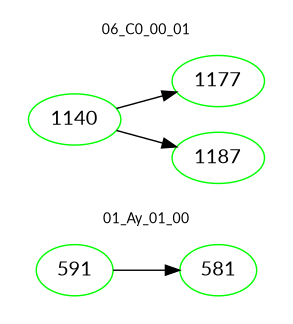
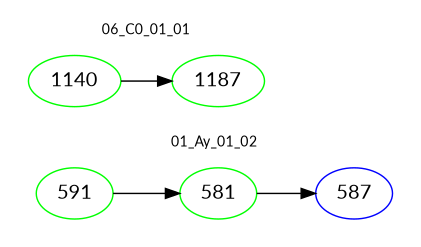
cluster "06_C0_00_01": label "06_C0_00_01" -> "06_C0_01_01"
node "1177": removed
node "587": added
cluster "01_Ay_01_00": label "01_Ay_01_00" -> "01_Ay_01_02"
